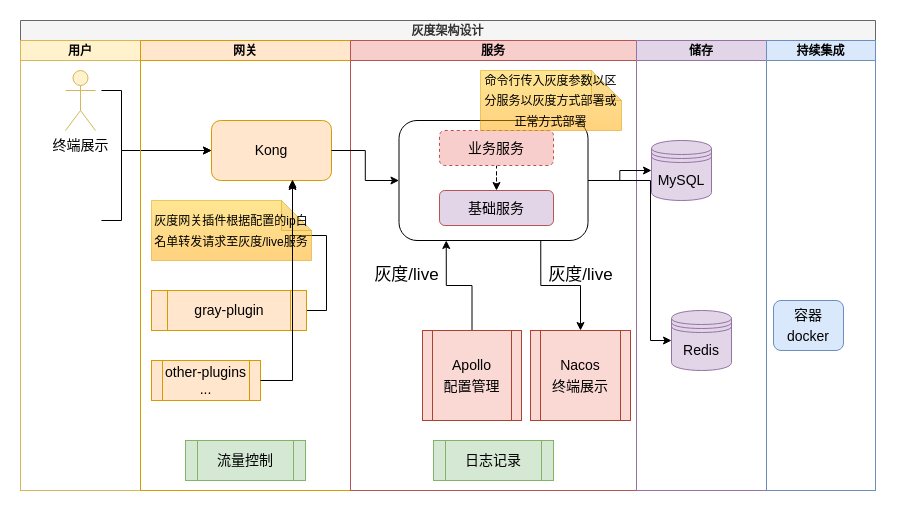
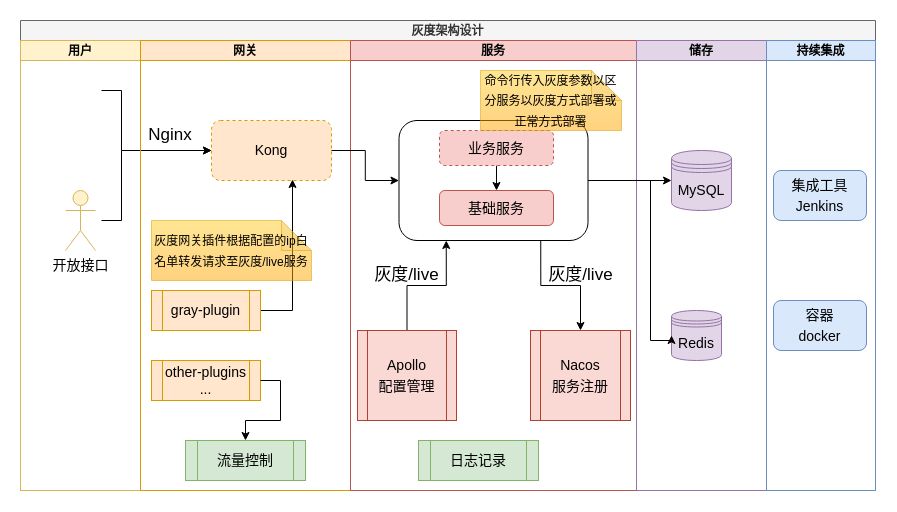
node "终端展示": removed
node "Nginx": added
node "Kong": style solid -> dashed
node "MySQL": moved (682, 171) -> (702, 181)
edge "业务服务" -> "基础服务": style dashed -> solid
node "集成工具 Jenkins": added
node "基础服务": fillcolor #e1d5e7 -> #f8cecc
node "开放接口": added
node "灰度网关插件根据配置的ip白名单转发请求至灰度/live服务": moved (232, 231) -> (232, 251)
node "gray-plugin": size 155x40 -> 109x40
node "容器 docker": size 70x50 -> 93x50
node "Redis": size 60x60 -> 50x50
edge "other-plugins ..." -> "Kong": now "other-plugins ..." -> "流量控制"
node "Apollo 配置管理": moved (472, 376) -> (407, 376)
node "Nacos 终端展示": label "Nacos 终端展示" -> "Nacos 服务注册"
node "日志记录": moved (494, 461) -> (479, 461)
